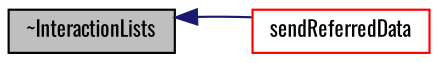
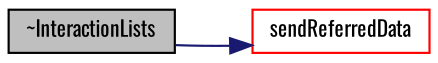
edge "sendReferredData" -> "~InteractionLists": reversed
